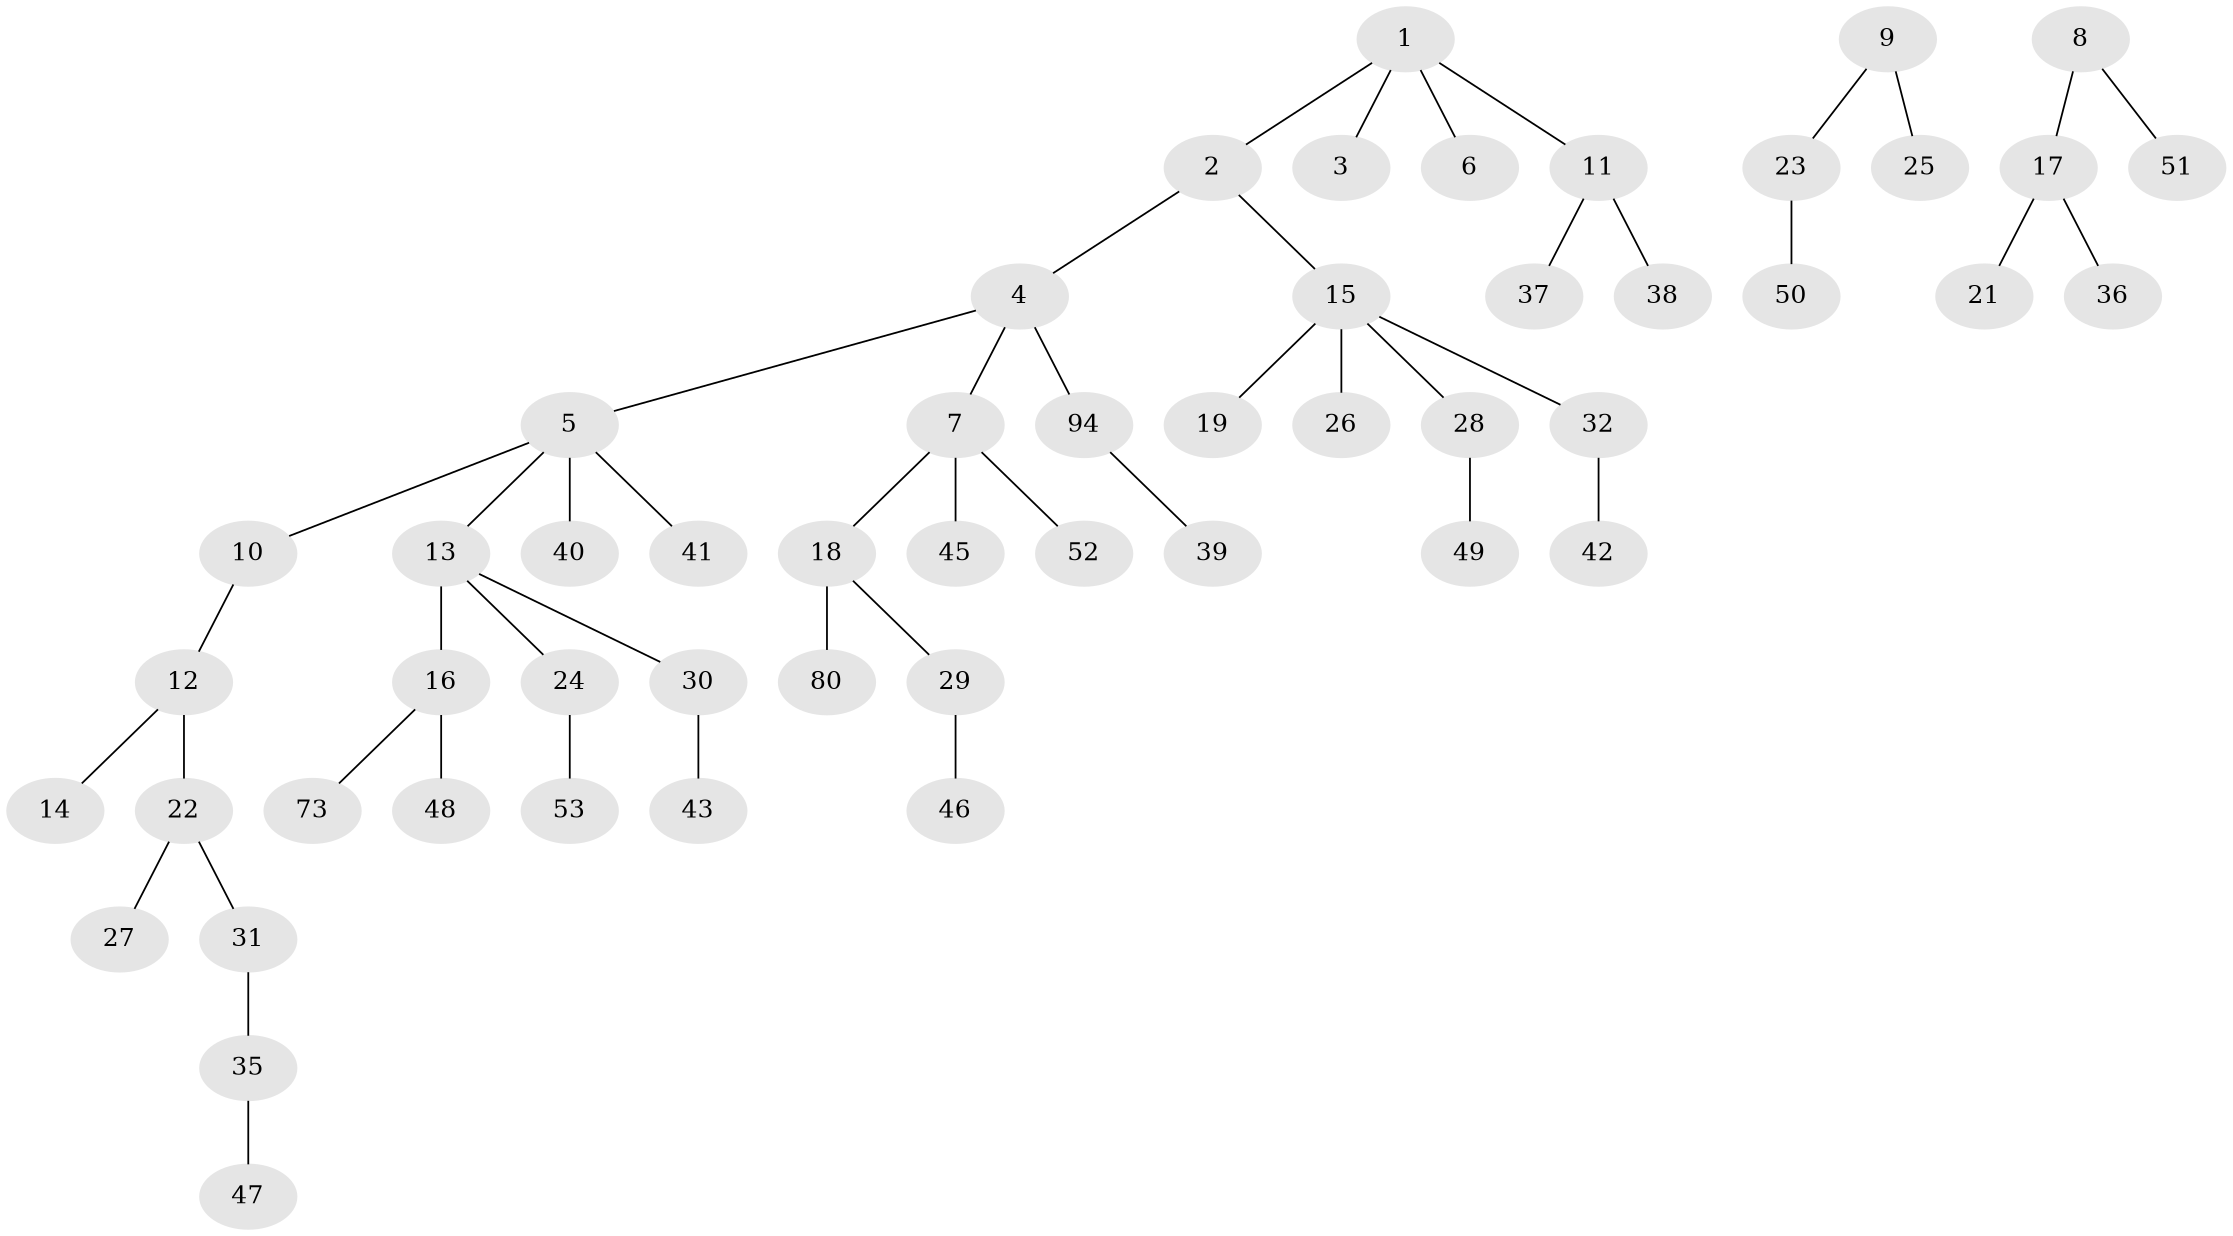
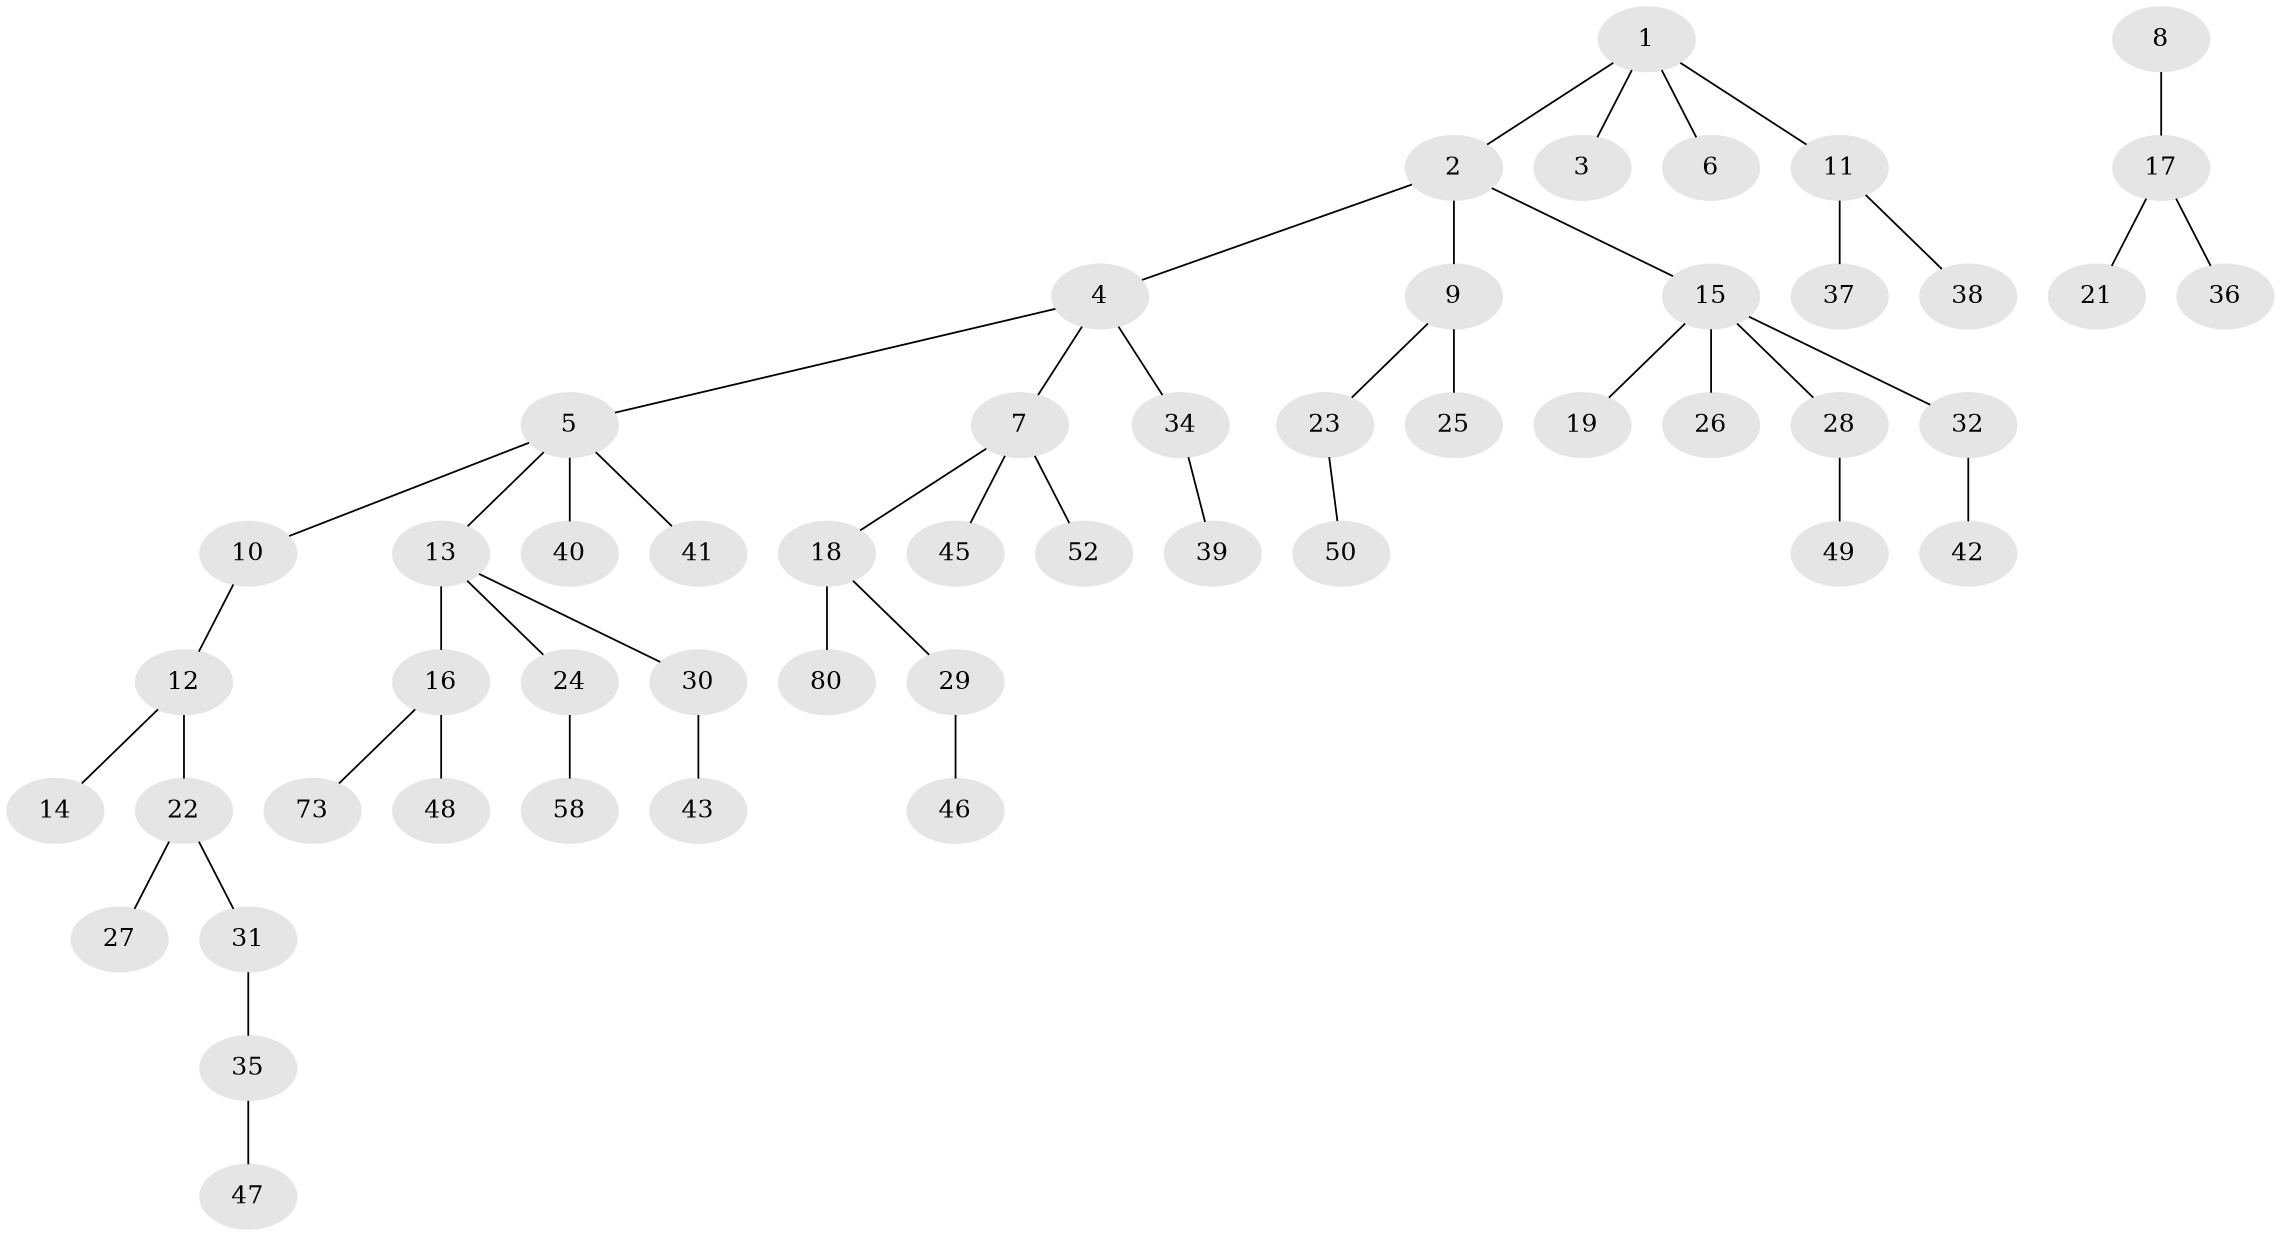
node "51": removed
edge "2" -- "9": added
node "94": label "94" -> "34"
node "53": label "53" -> "58"
